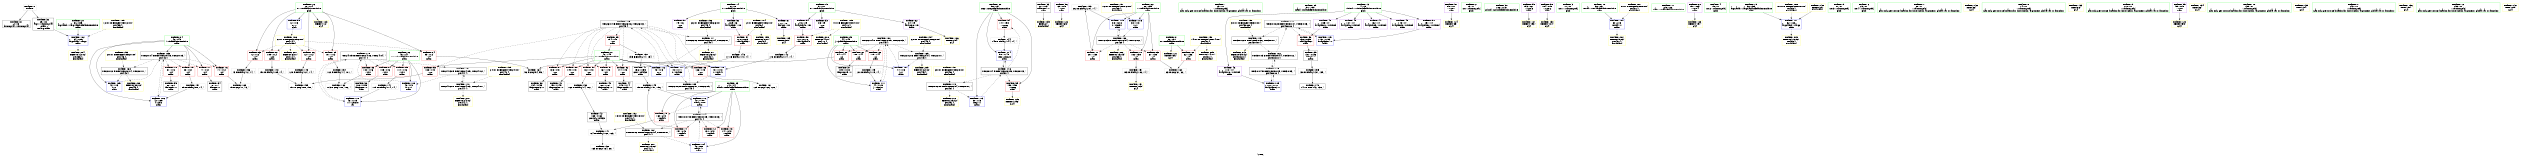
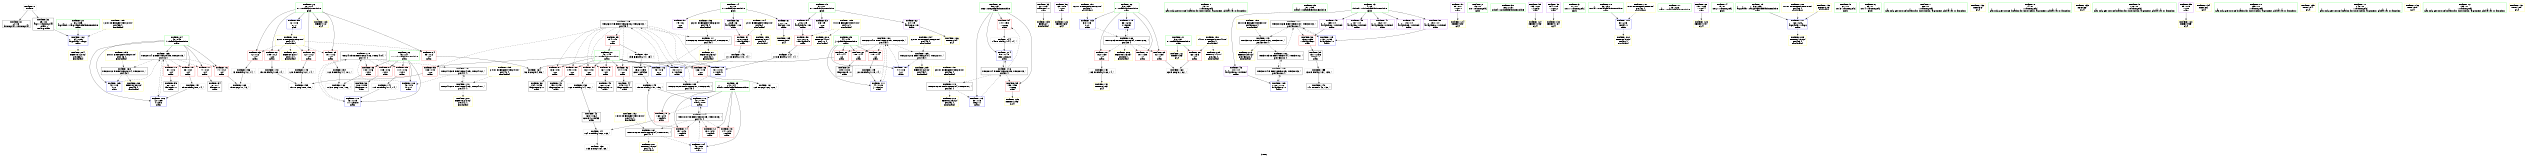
node "NodeID: 153": removed
node "NodeID: 110": text "var" -> "main"
